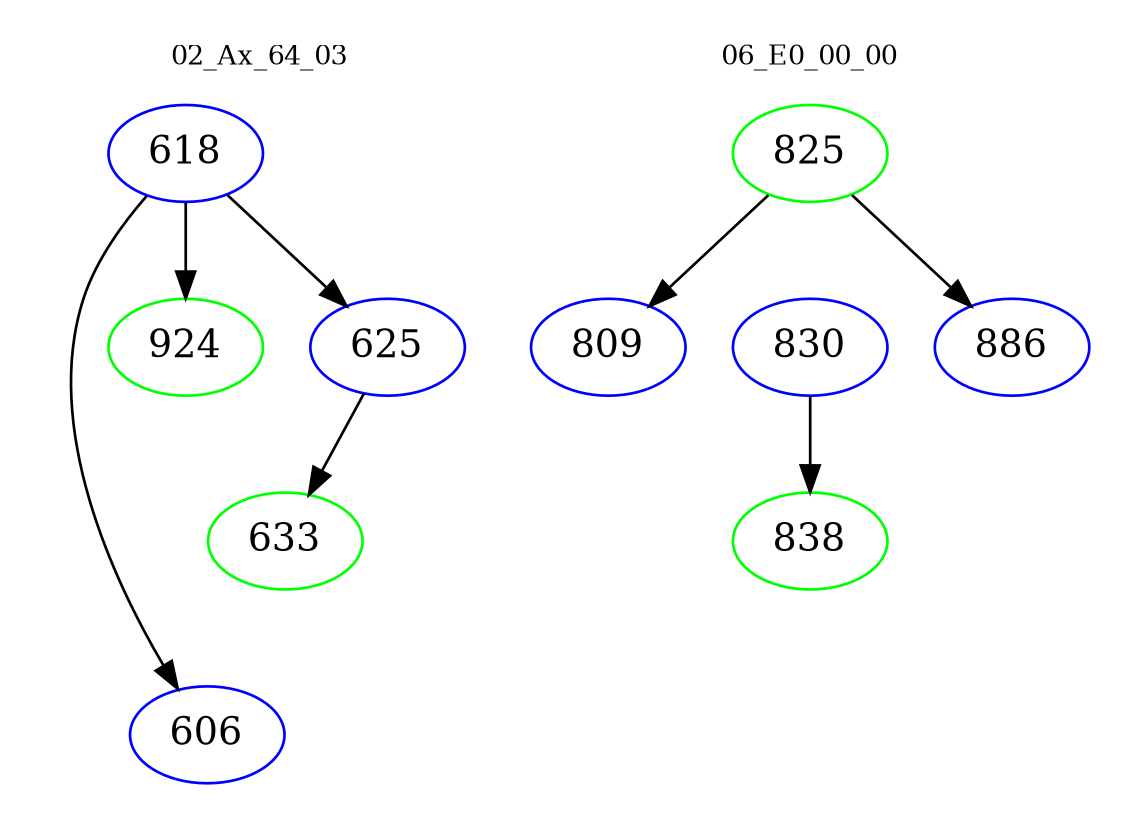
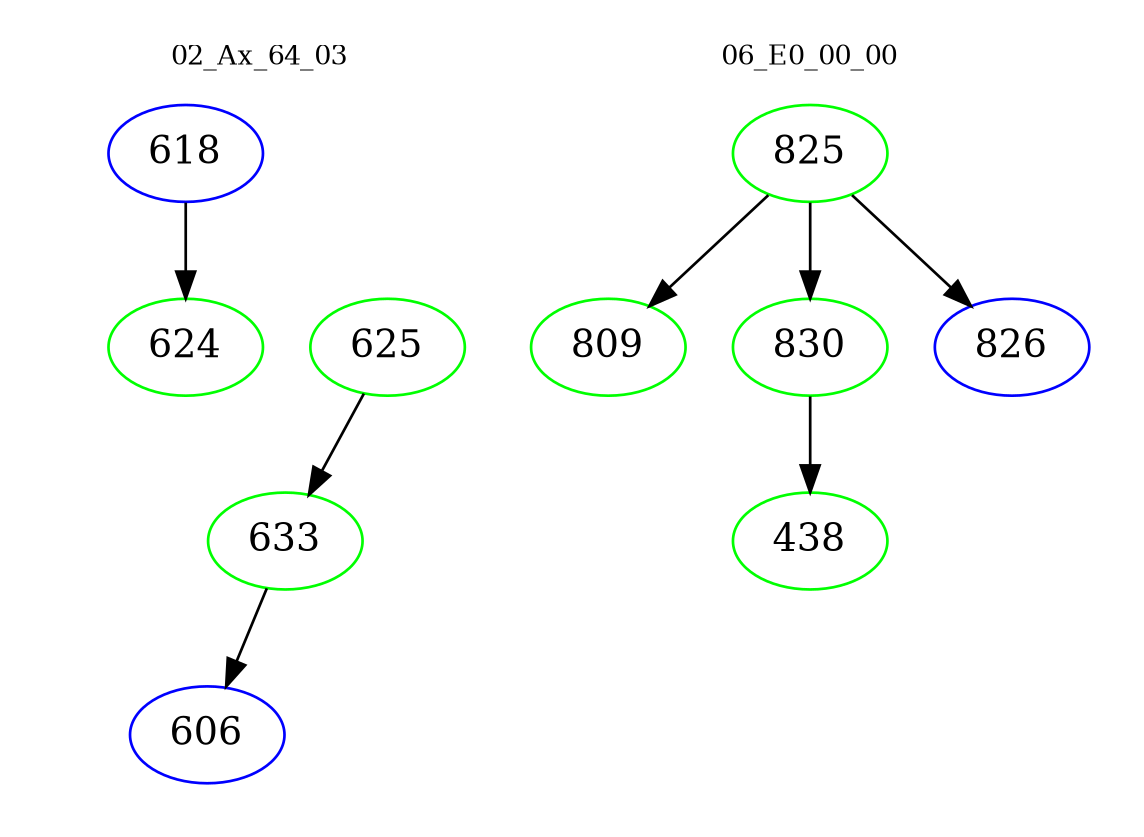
edge "825" -> "830": added
edge "618" -> "625": removed
node "924": label "924" -> "624"
node "625": color blue -> green
node "809": color blue -> green
node "830": color blue -> green
node "886": label "886" -> "826"
edge "618" -> "606": now "633" -> "606"
node "838": label "838" -> "438"
